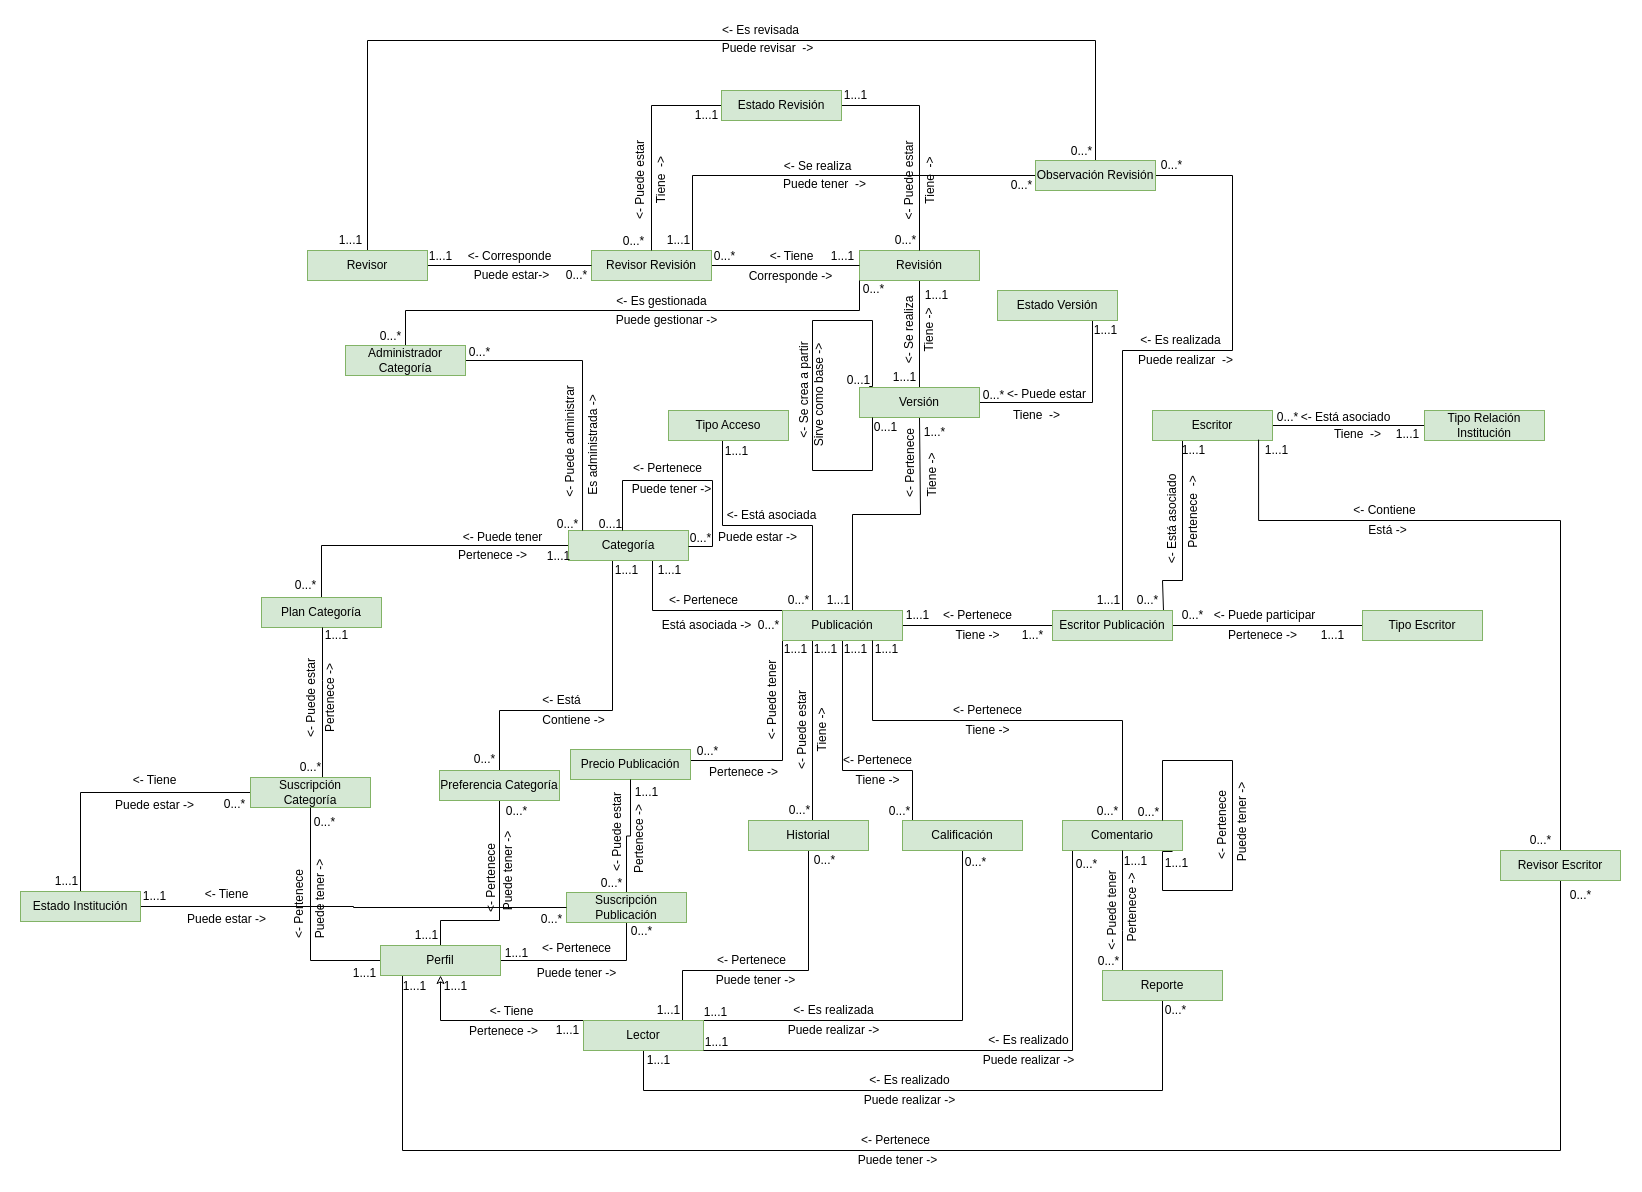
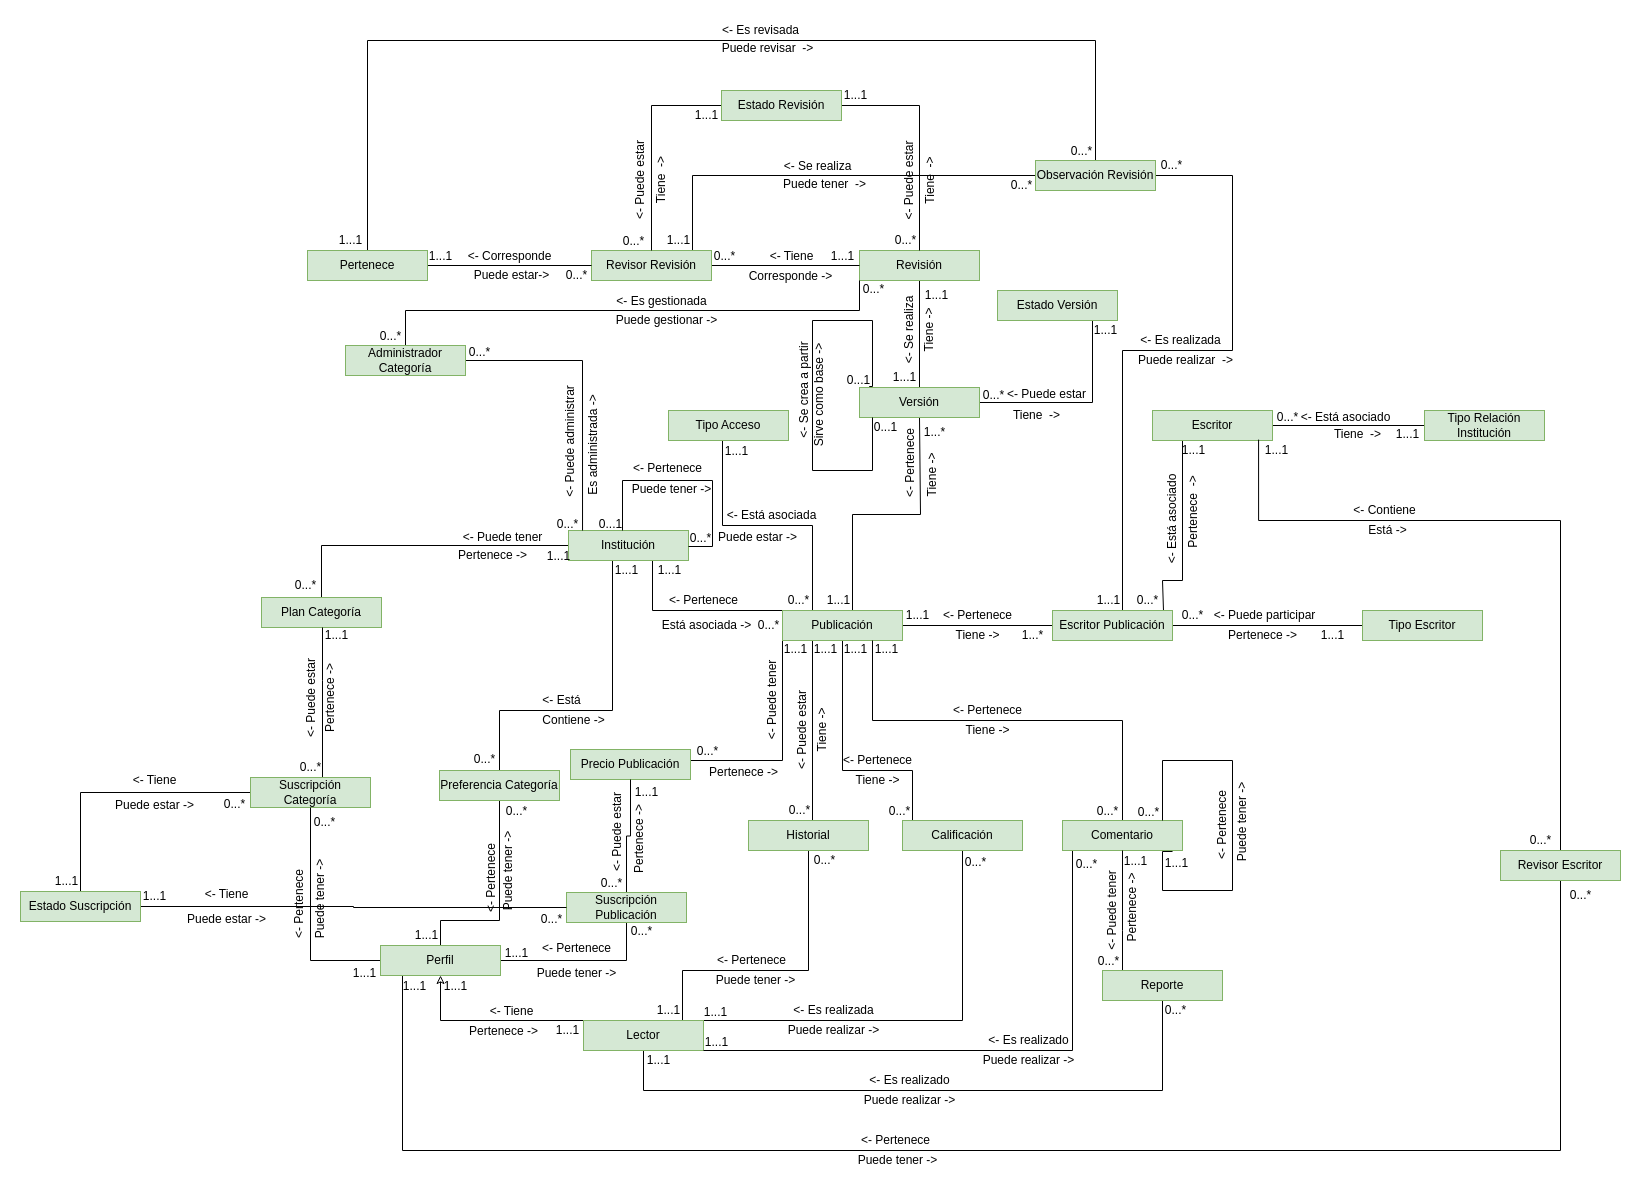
node "Revisor": label "Revisor" -> "Pertenece"
node "Categoría": label "Categoría" -> "Institución"
node "Estado Institución": label "Estado Institución" -> "Estado Suscripción"
